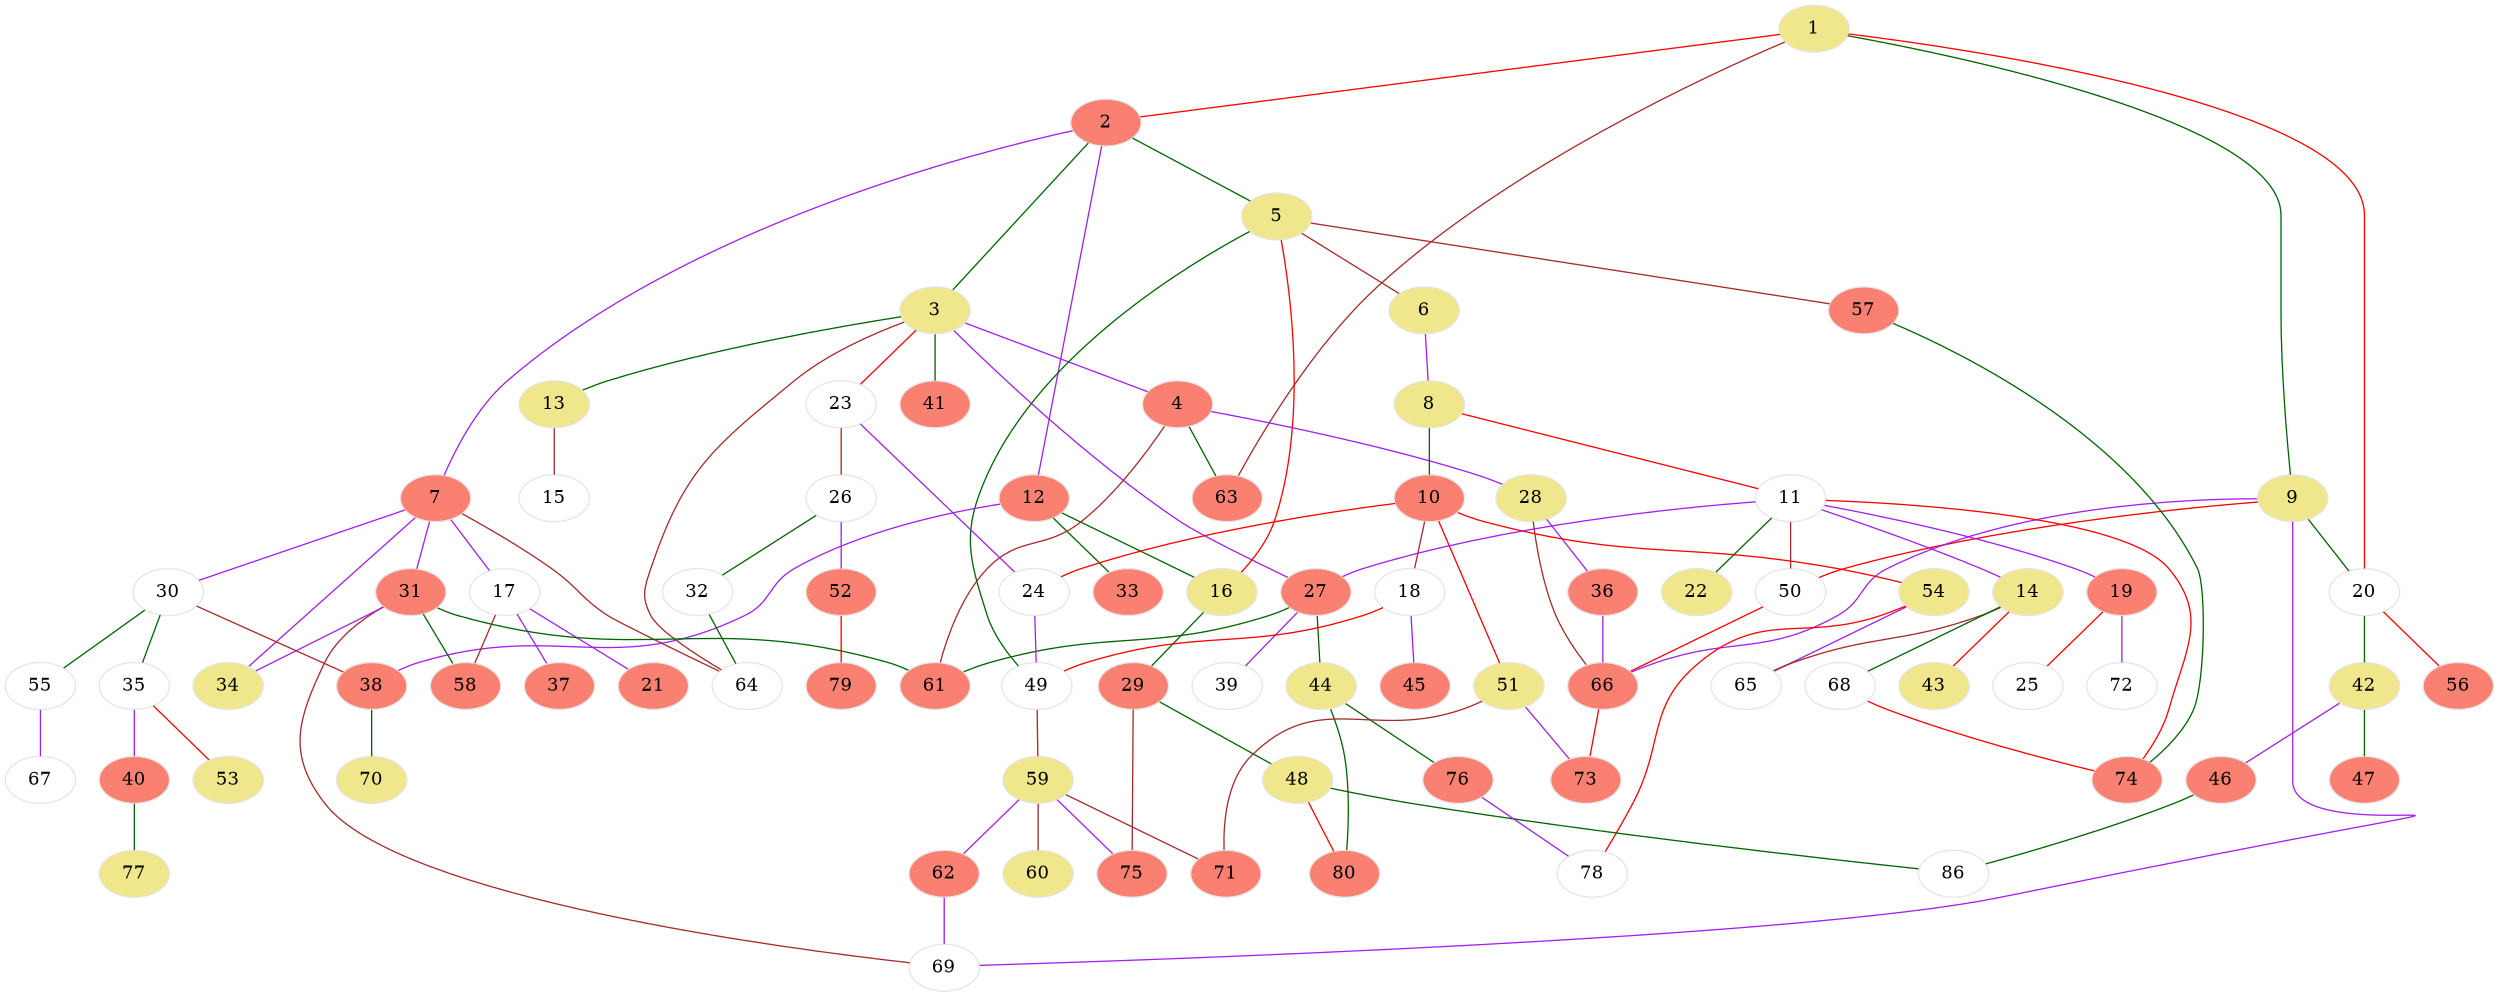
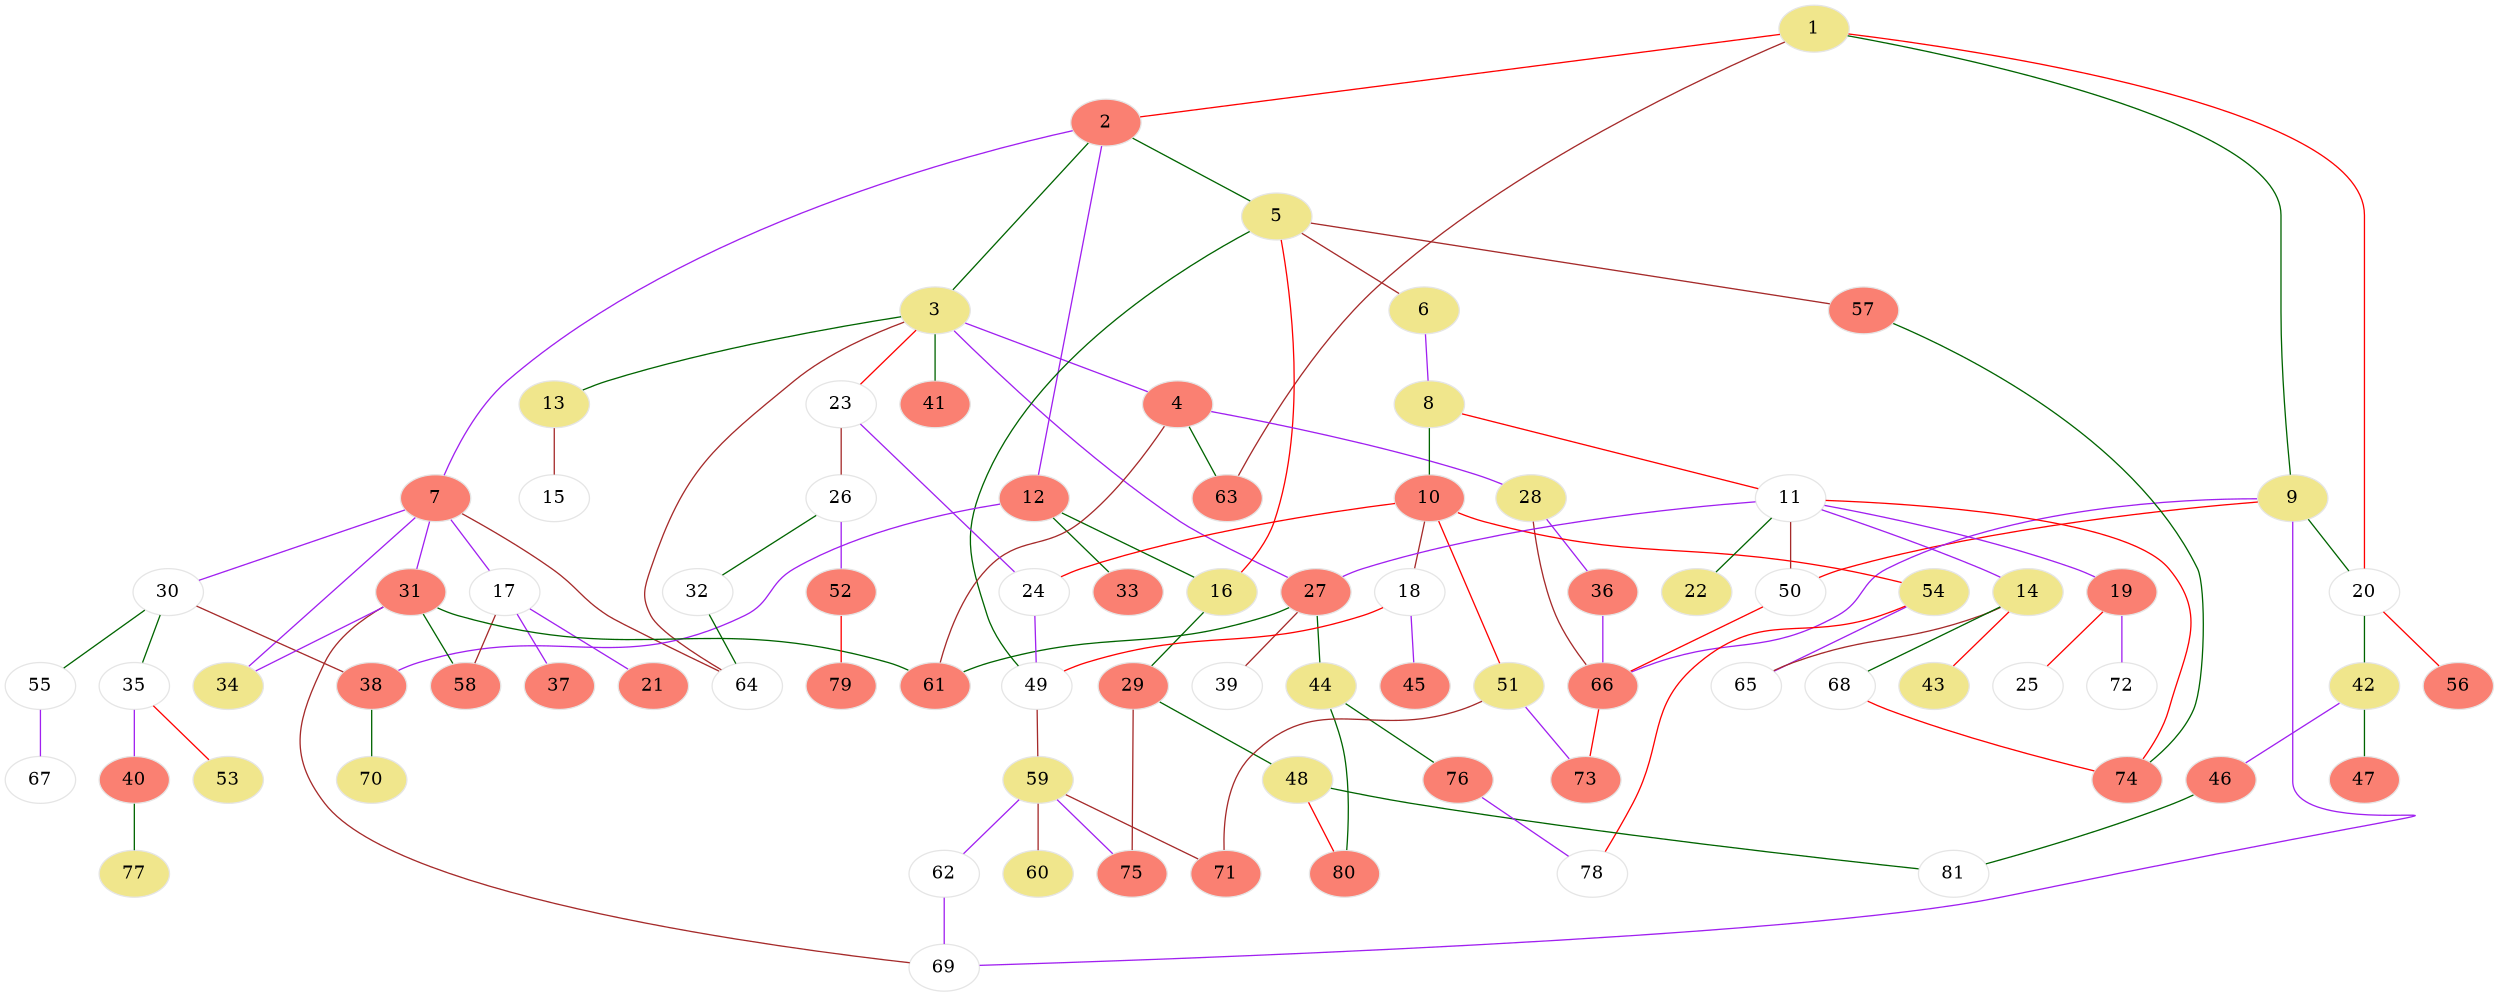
edge "27" -- "39": color purple -> brown
node "62": fillcolor salmon -> white
node "86": label "86" -> "81"
